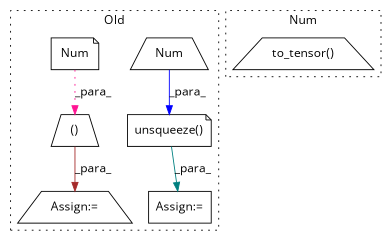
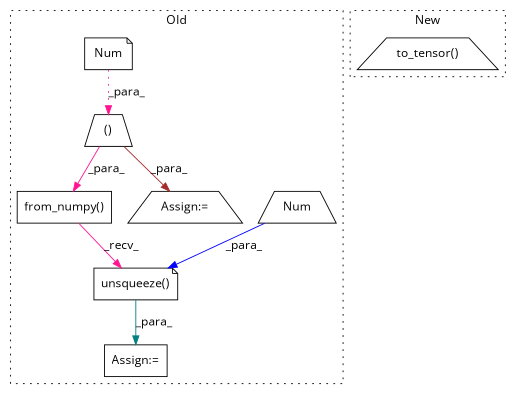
cluster "Num": label "Num" -> "New"
node "from_numpy()": added
